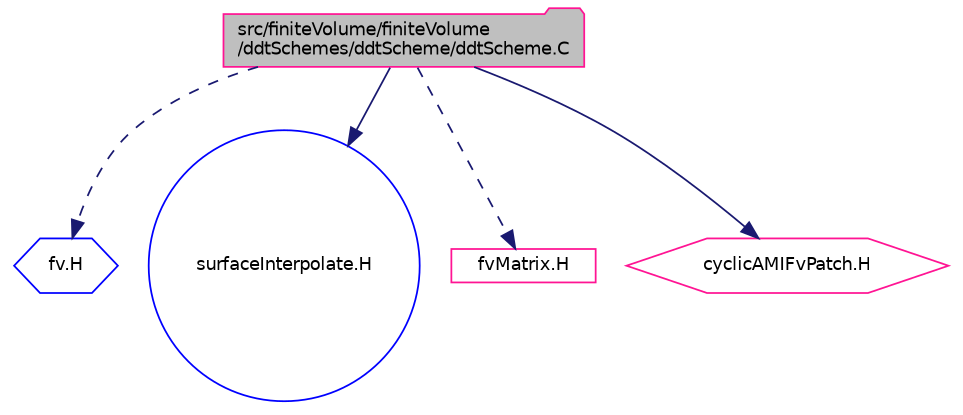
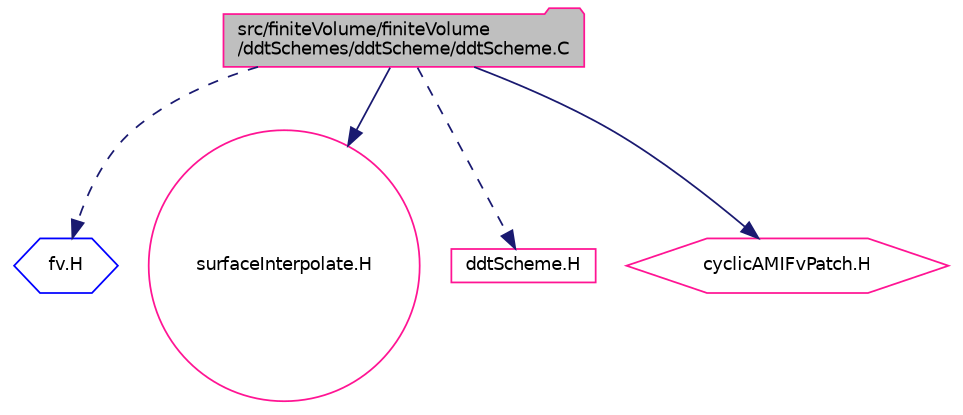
node "surfaceInterpolate.H": color blue -> deeppink
node "fvMatrix.H": label "fvMatrix.H" -> "ddtScheme.H"
